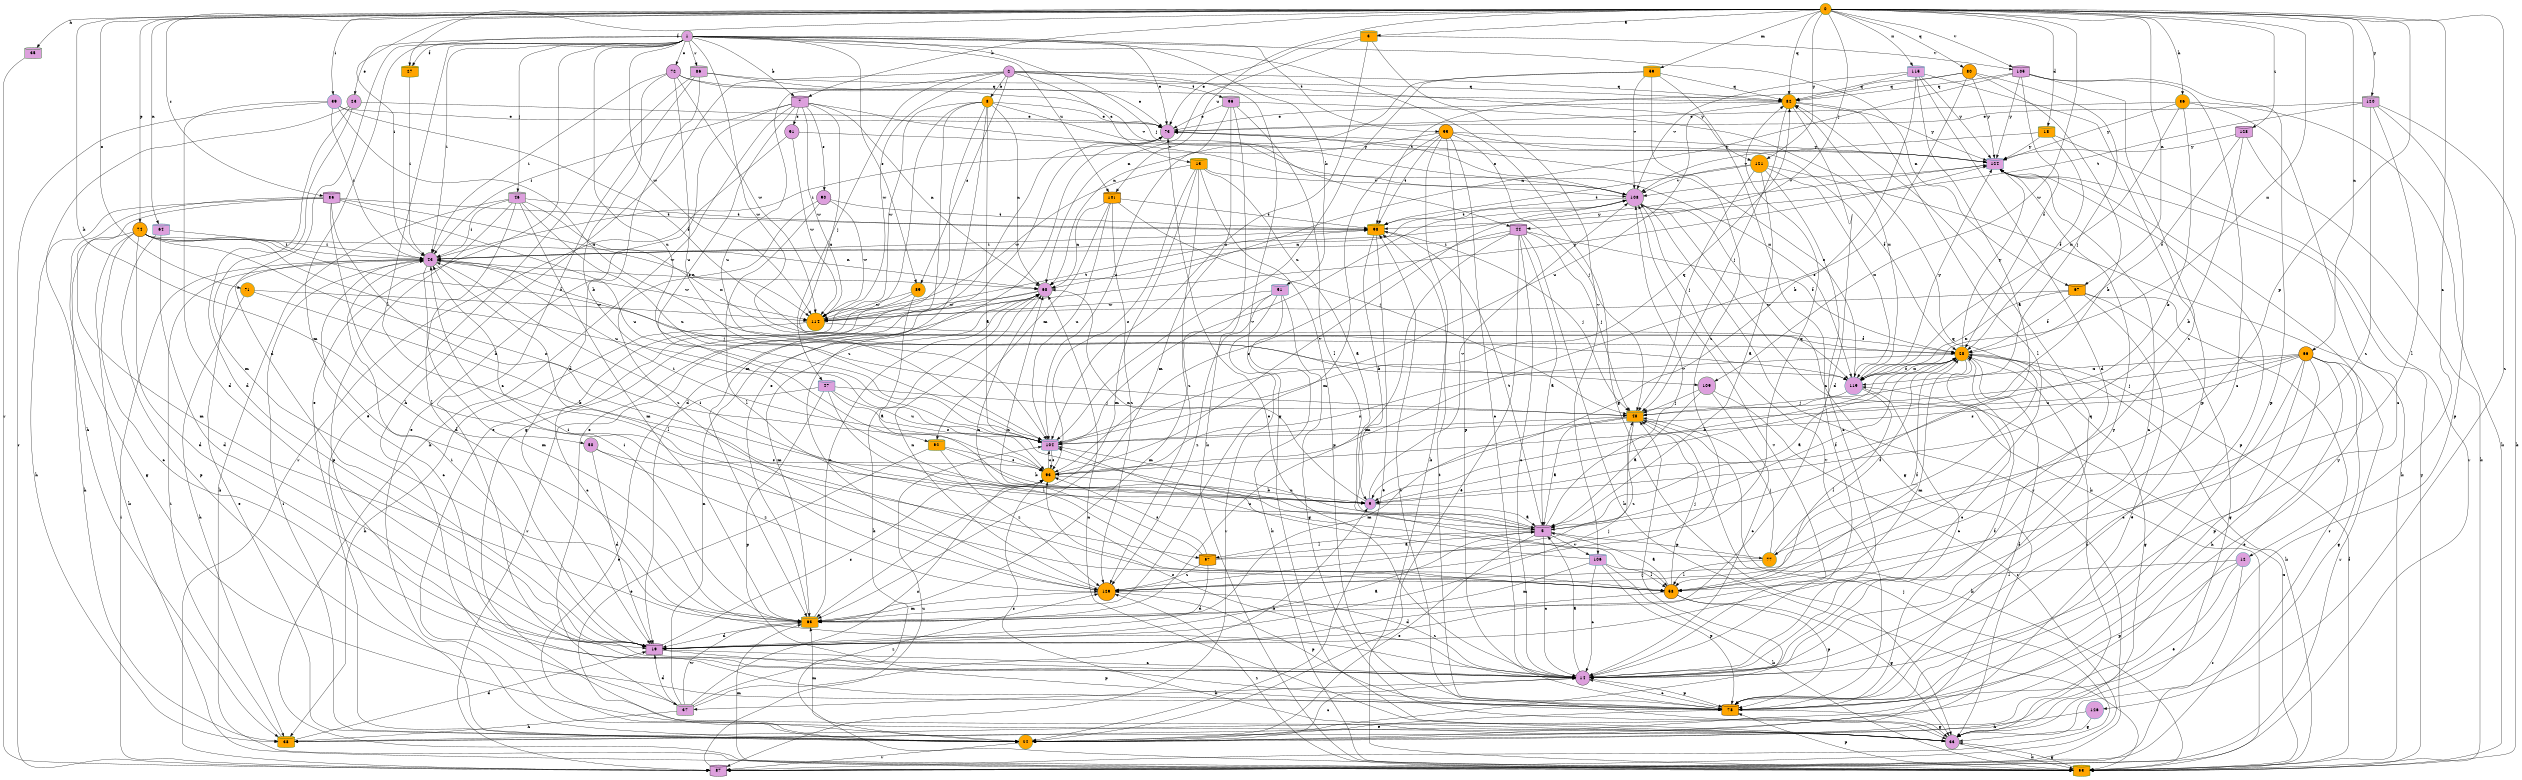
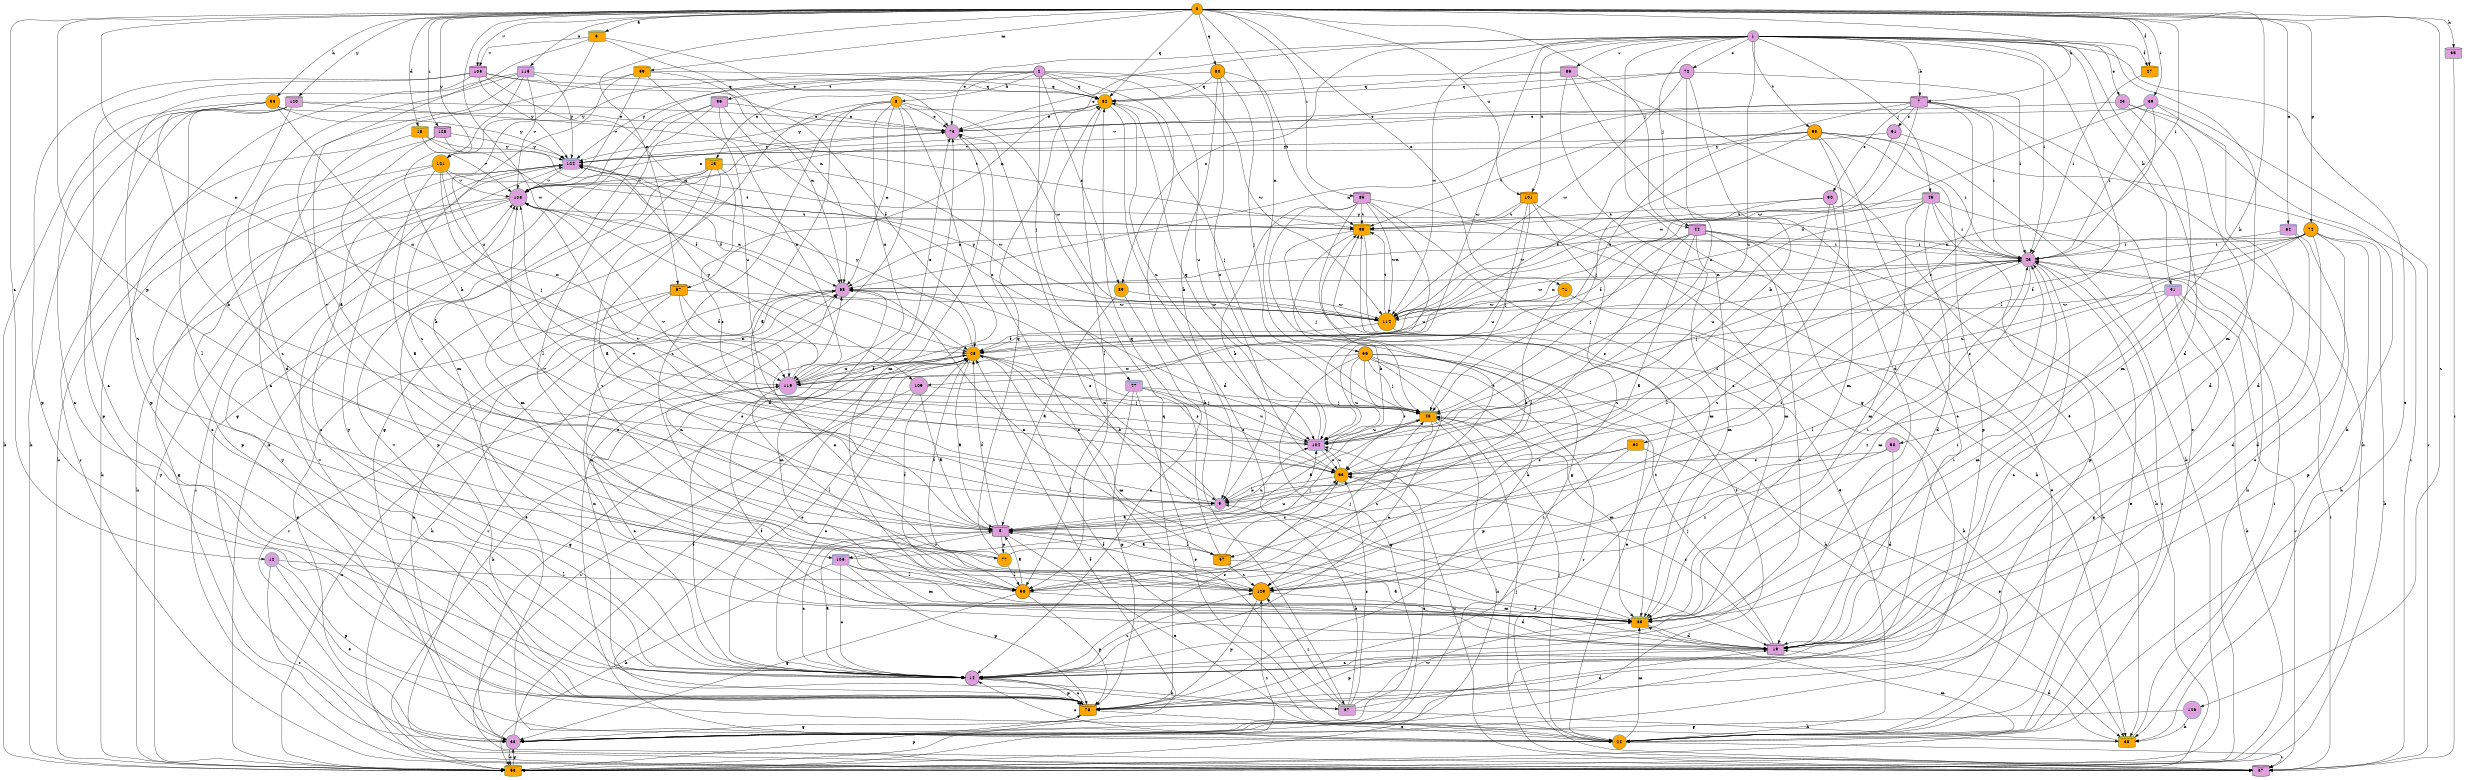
edge "101" -> "92": now "101" -> "63"
